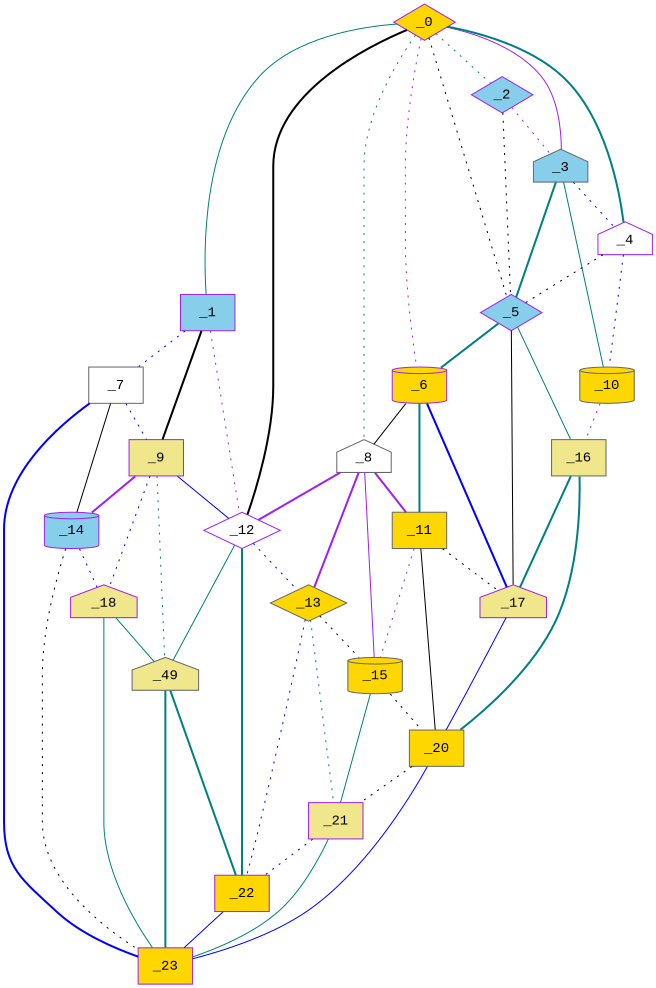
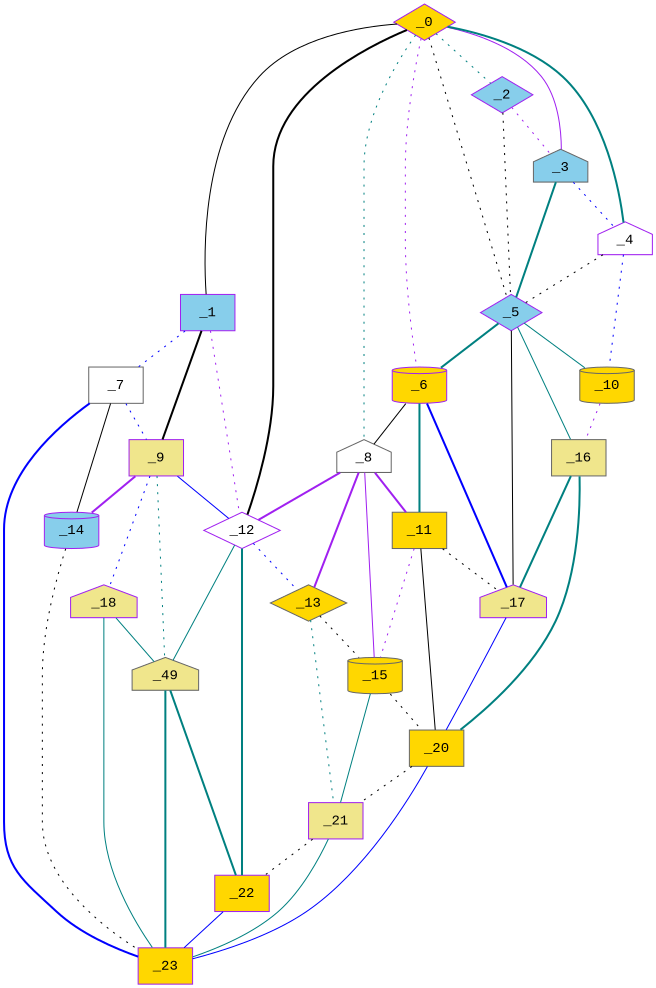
edge "_0" -- "_1": color teal -> black
edge "_3" -- "_10": now "_5" -- "_10"
edge "_14" -- "_18": removed
edge "_13" -- "_22": removed
edge "_21" -- "_22": color blue -> black
